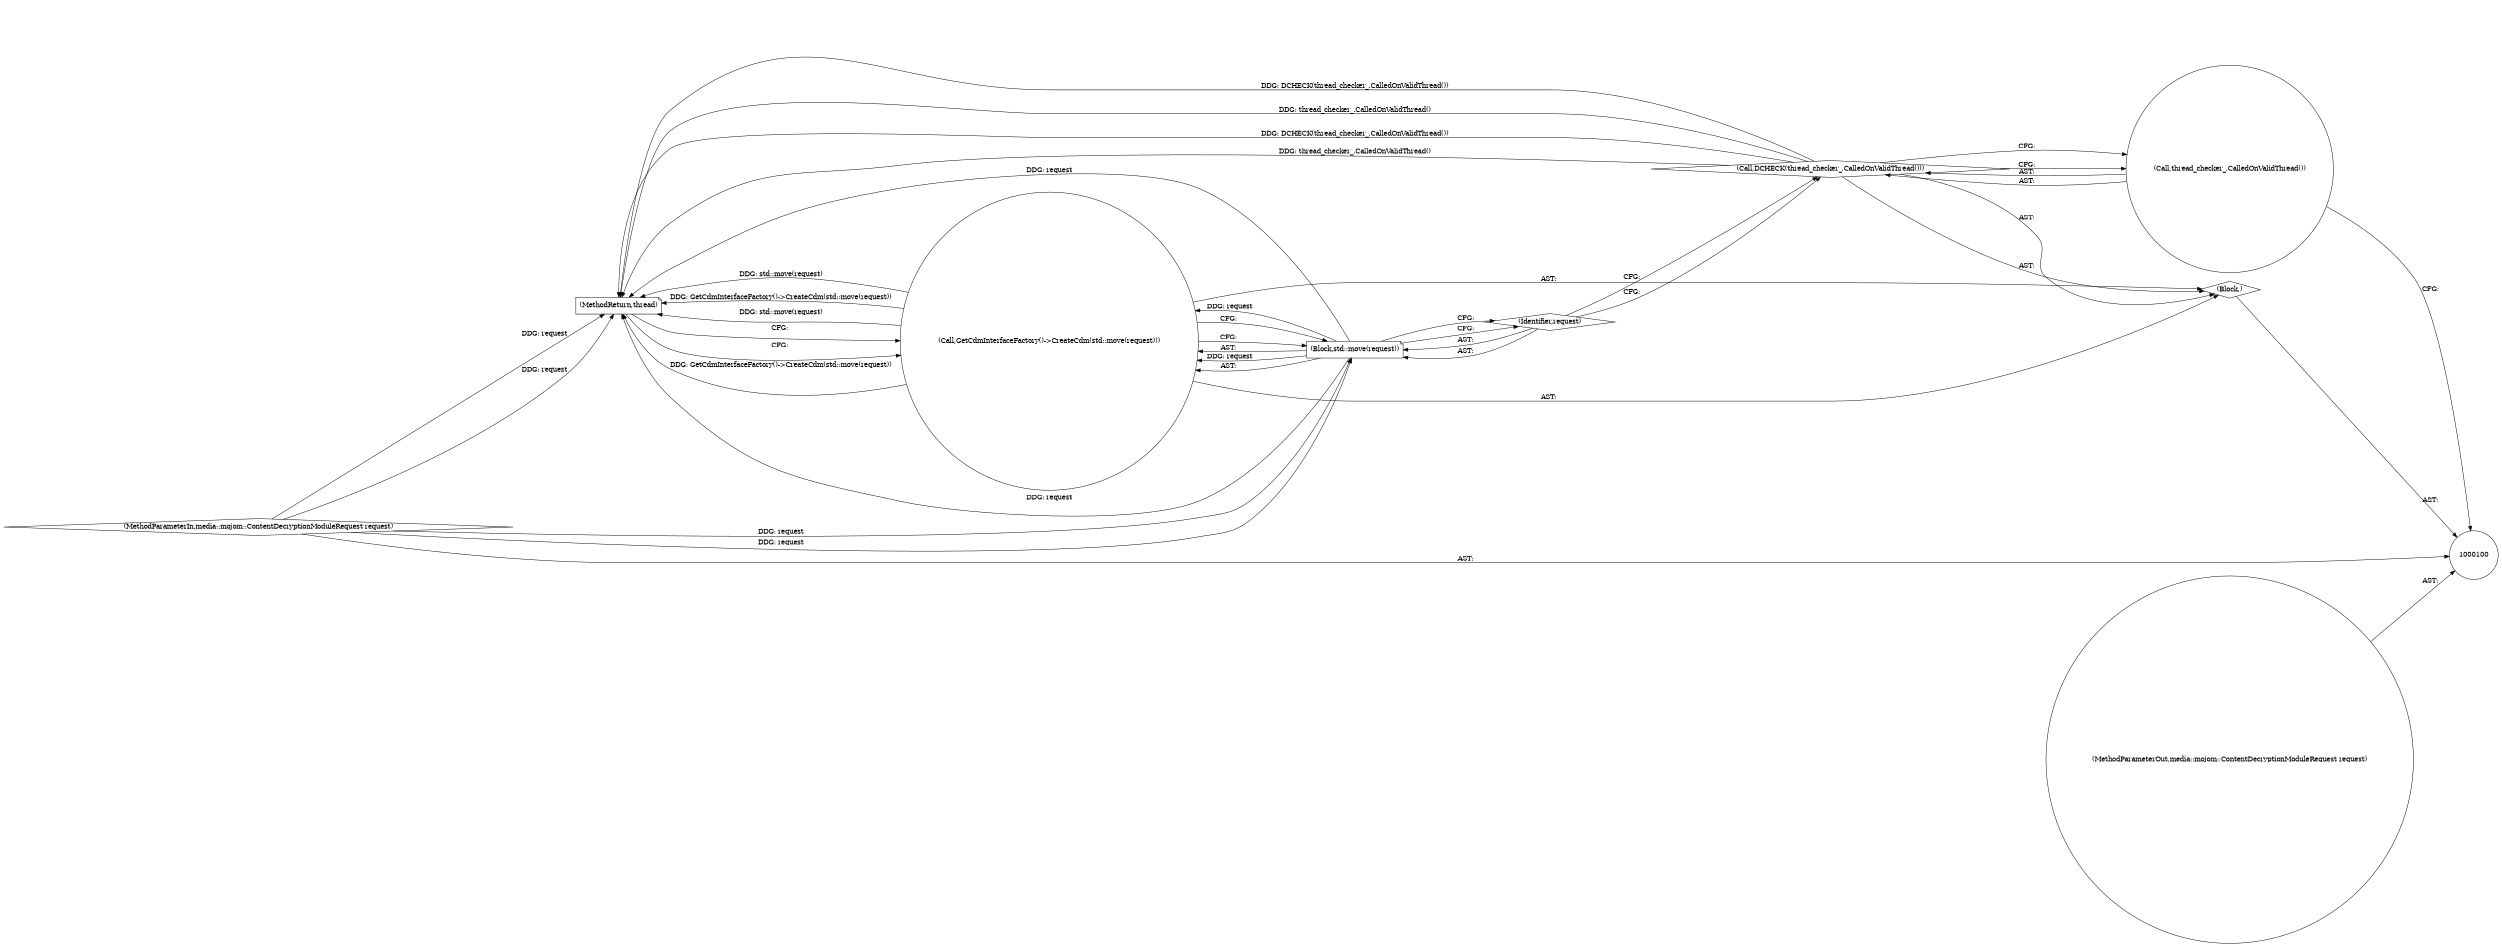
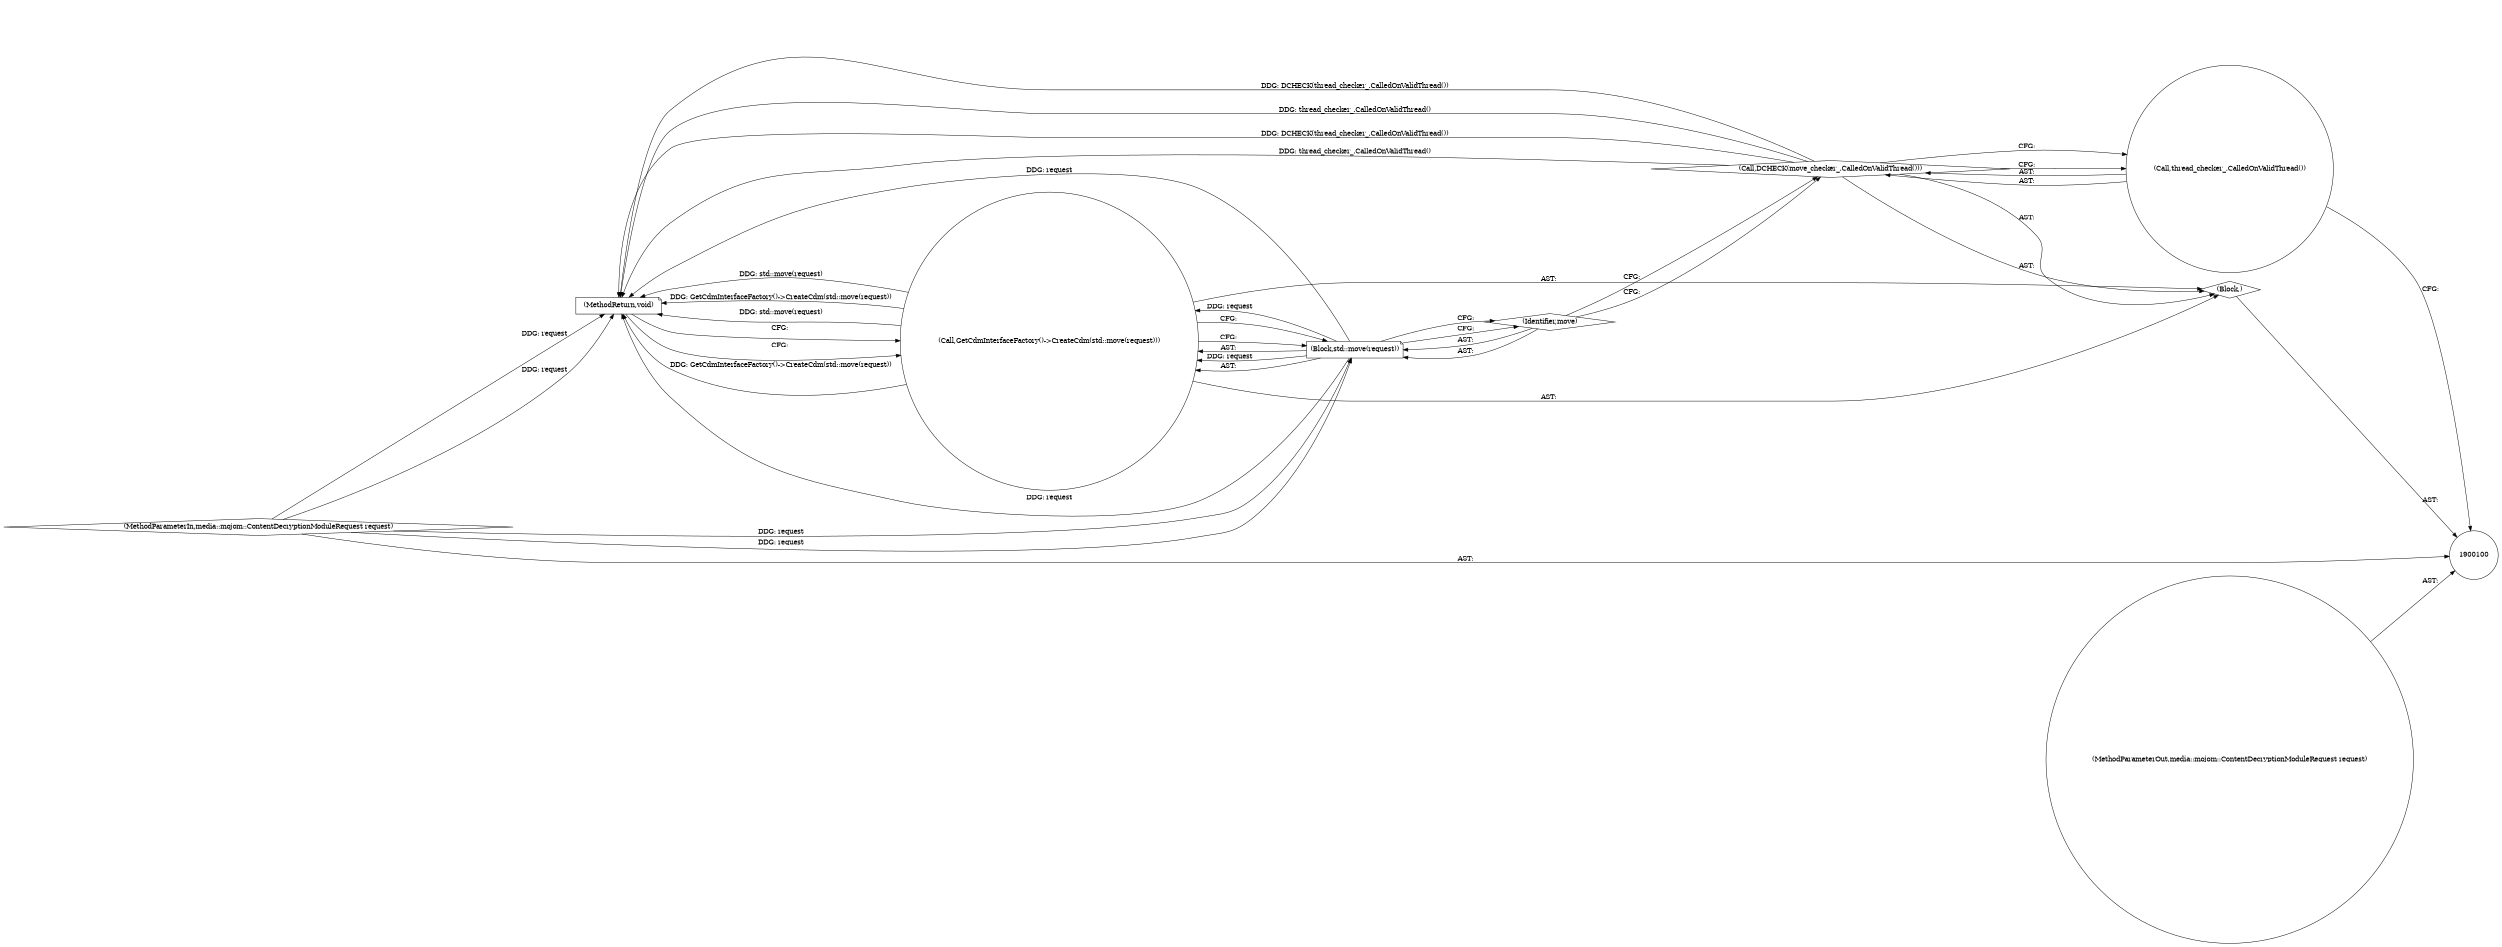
node "(Call,DCHECK(thread_checker_.CalledOnValidThread()))": label "(Call,DCHECK(thread_checker_.CalledOnValidThread()))" -> "(Call,DCHECK(move_checker_.CalledOnValidThread()))"
node "(MethodReturn,thread)": label "(MethodReturn,thread)" -> "(MethodReturn,void)"
node "(Identifier,request)": label "(Identifier,request)" -> "(Identifier,move)"
node "1000100": label "1000100" -> "1900100"
